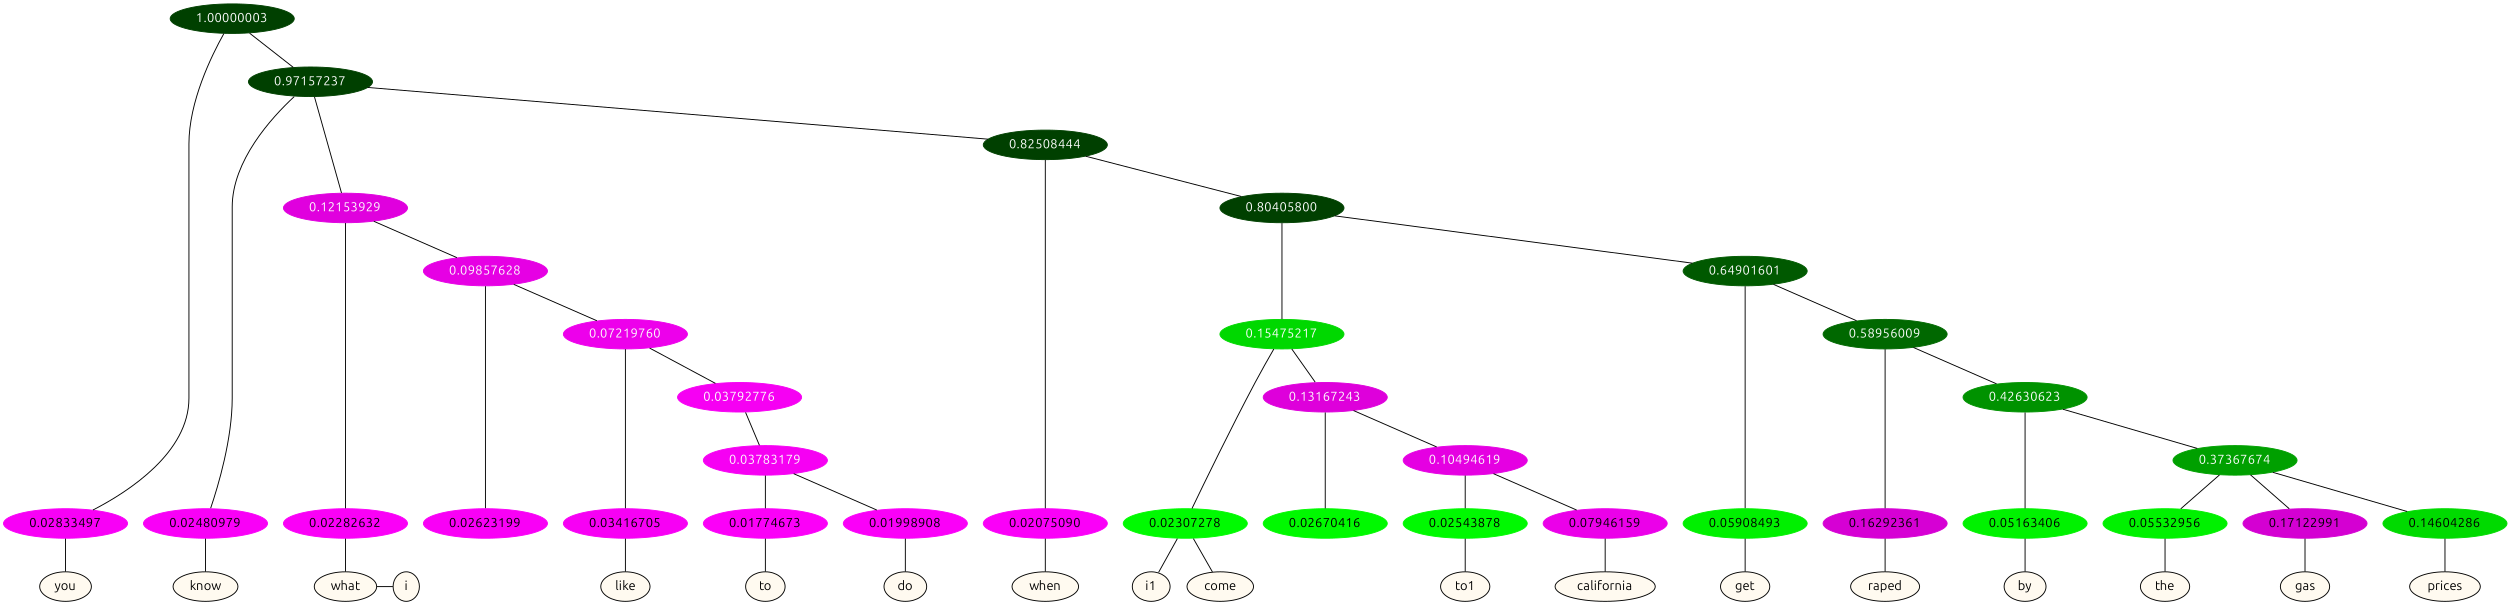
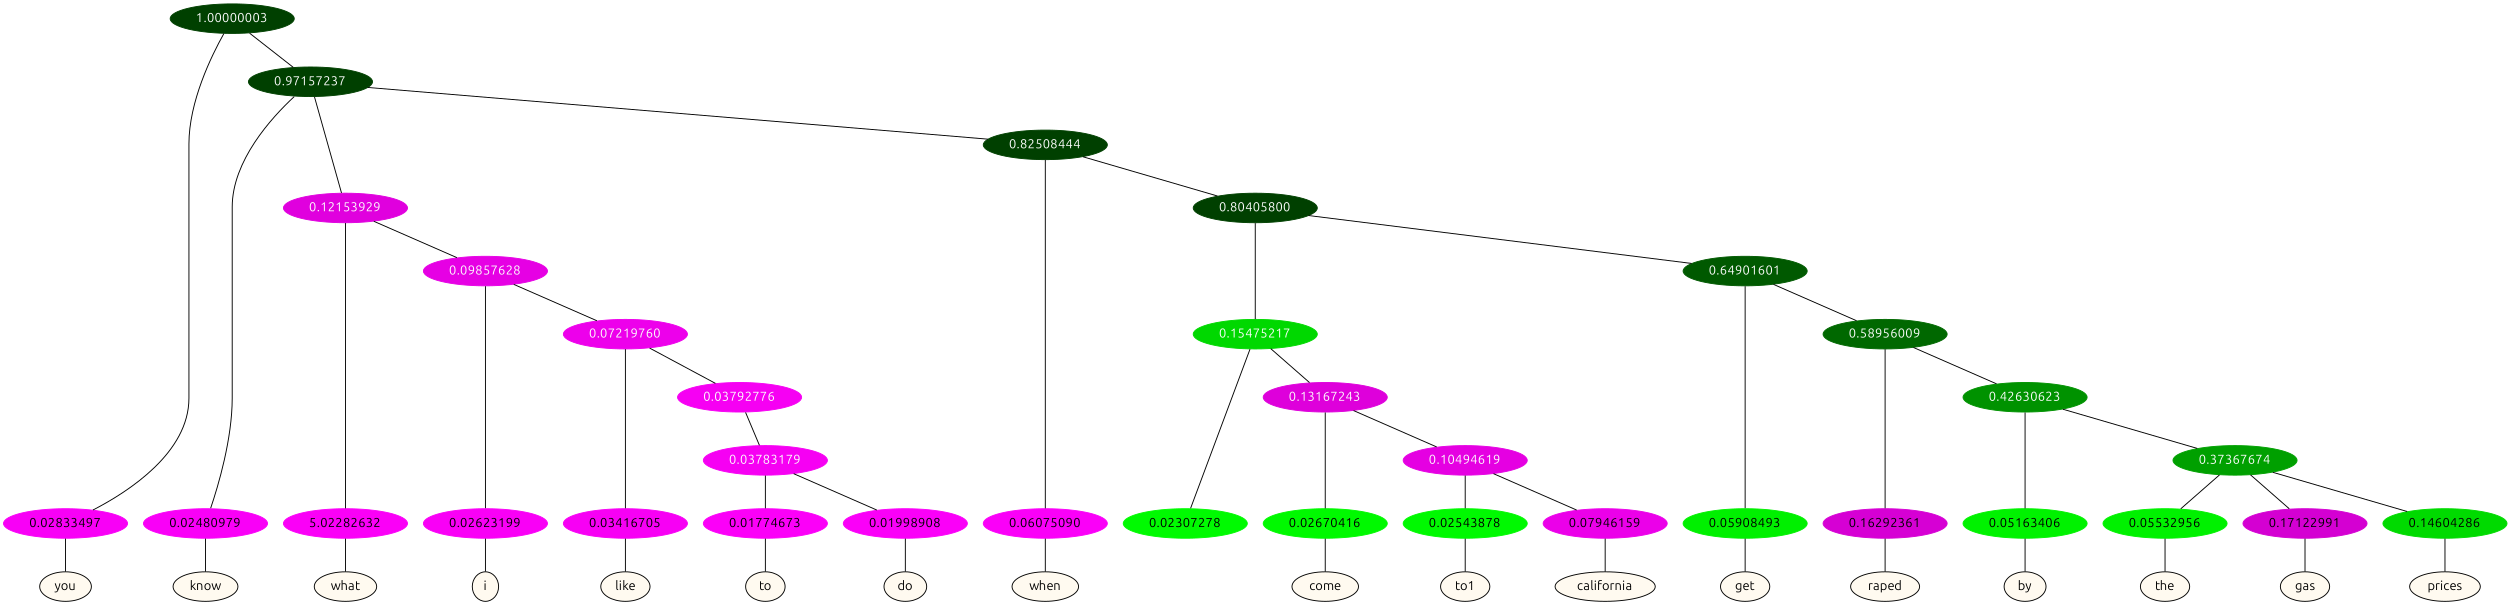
node "0.02282632": label "0.02282632" -> "5.02282632"
node "0.02075090": label "0.02075090" -> "0.06075090"
edge "0.02307278" -- "come": now "0.02670416" -- "come"
edge "what" -- "i": now "0.02623199" -- "i"
node "i1": removed
